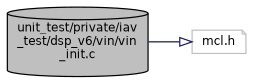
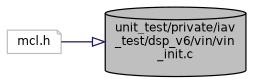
edge "unit_test/private/iav _test/dsp_v6/vin/vin _init.c" -> "mcl.h": reversed
